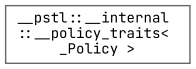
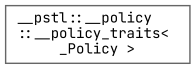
node "__pstl::__internal ::__policy_traits< _Policy >": label "__pstl::__internal ::__policy_traits< _Policy >" -> "__pstl::__policy ::__policy_traits< _Policy >"
